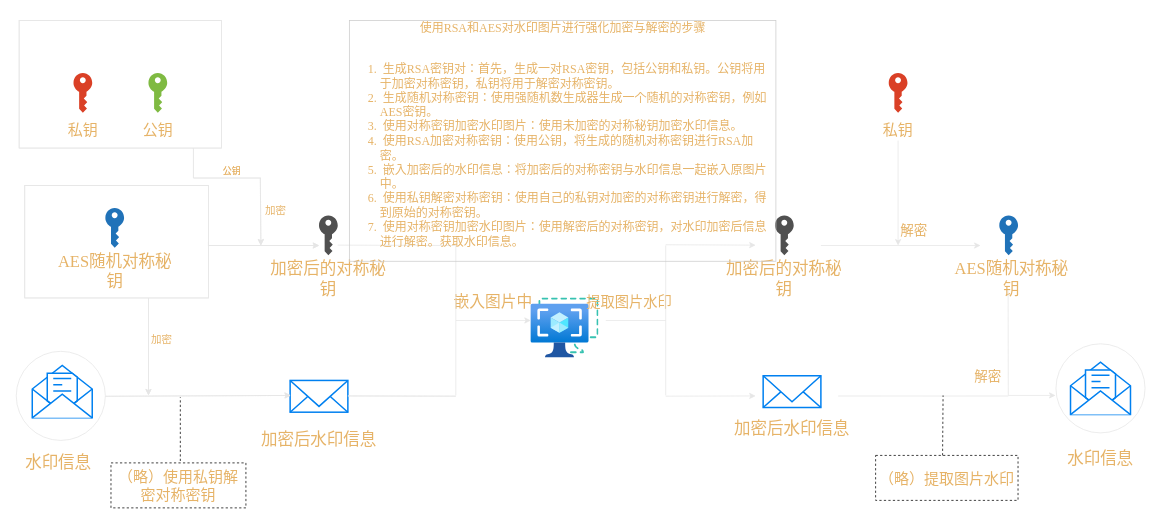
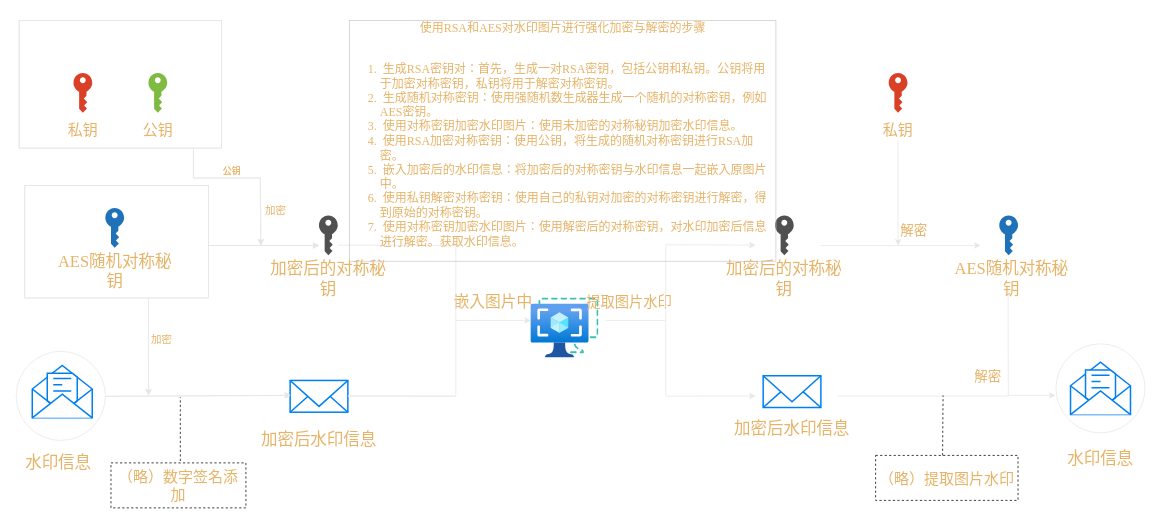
node "（略）使用私钥解密对称密钥": label "（略）使用私钥解密对称密钥" -> "（略）数字签名添加"
